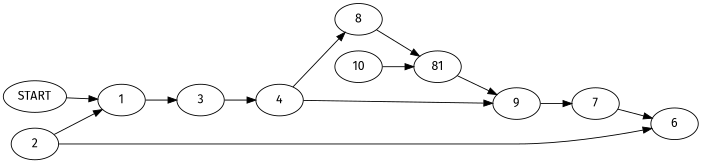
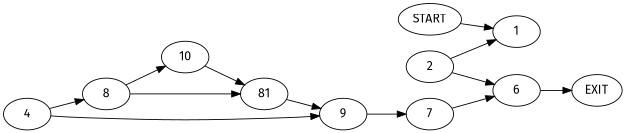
edge "8" -> "10": added
node "EXIT": added
node "3": removed
